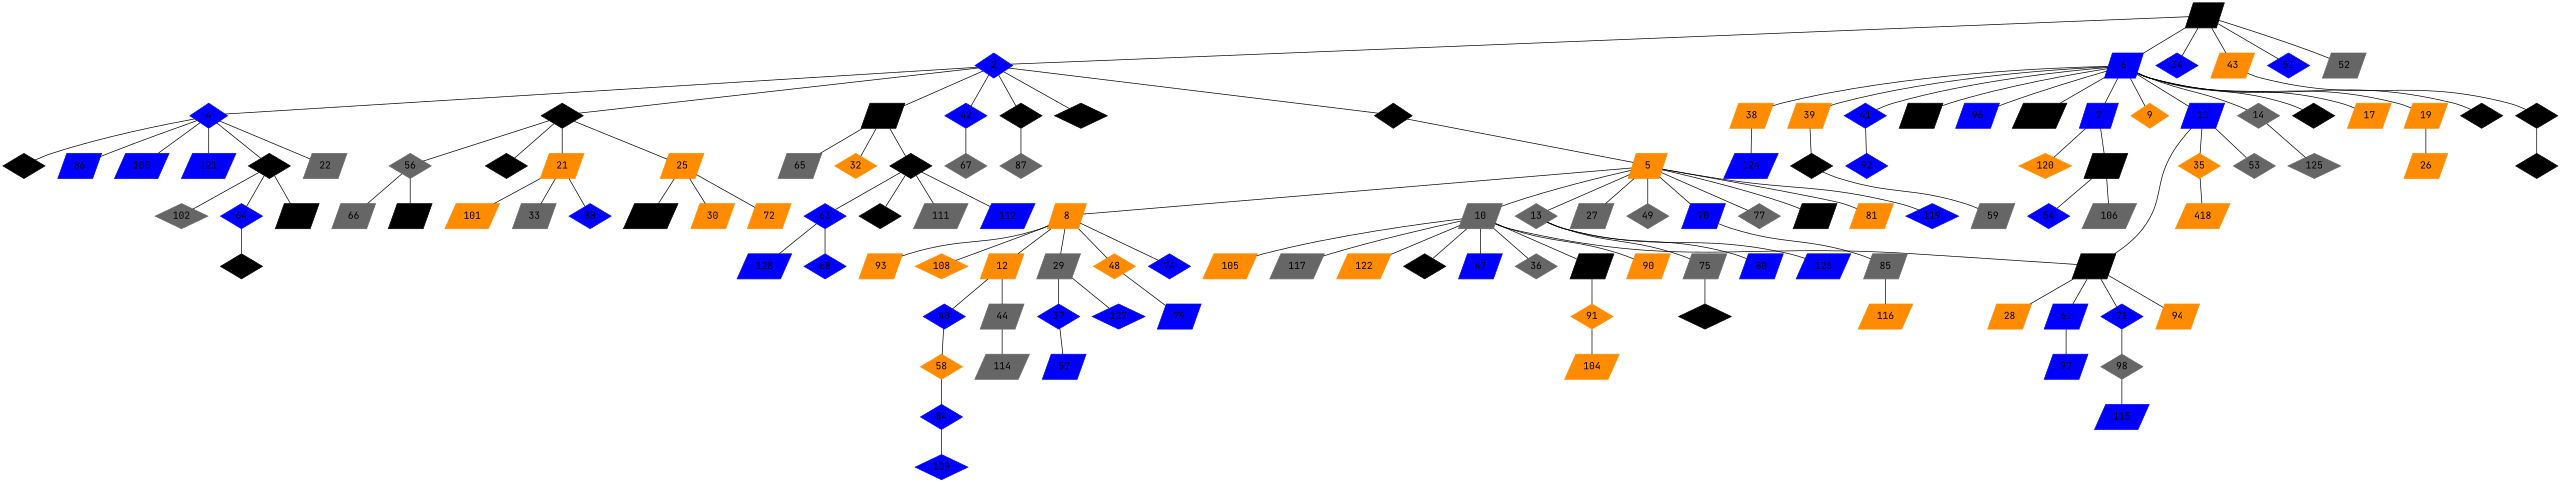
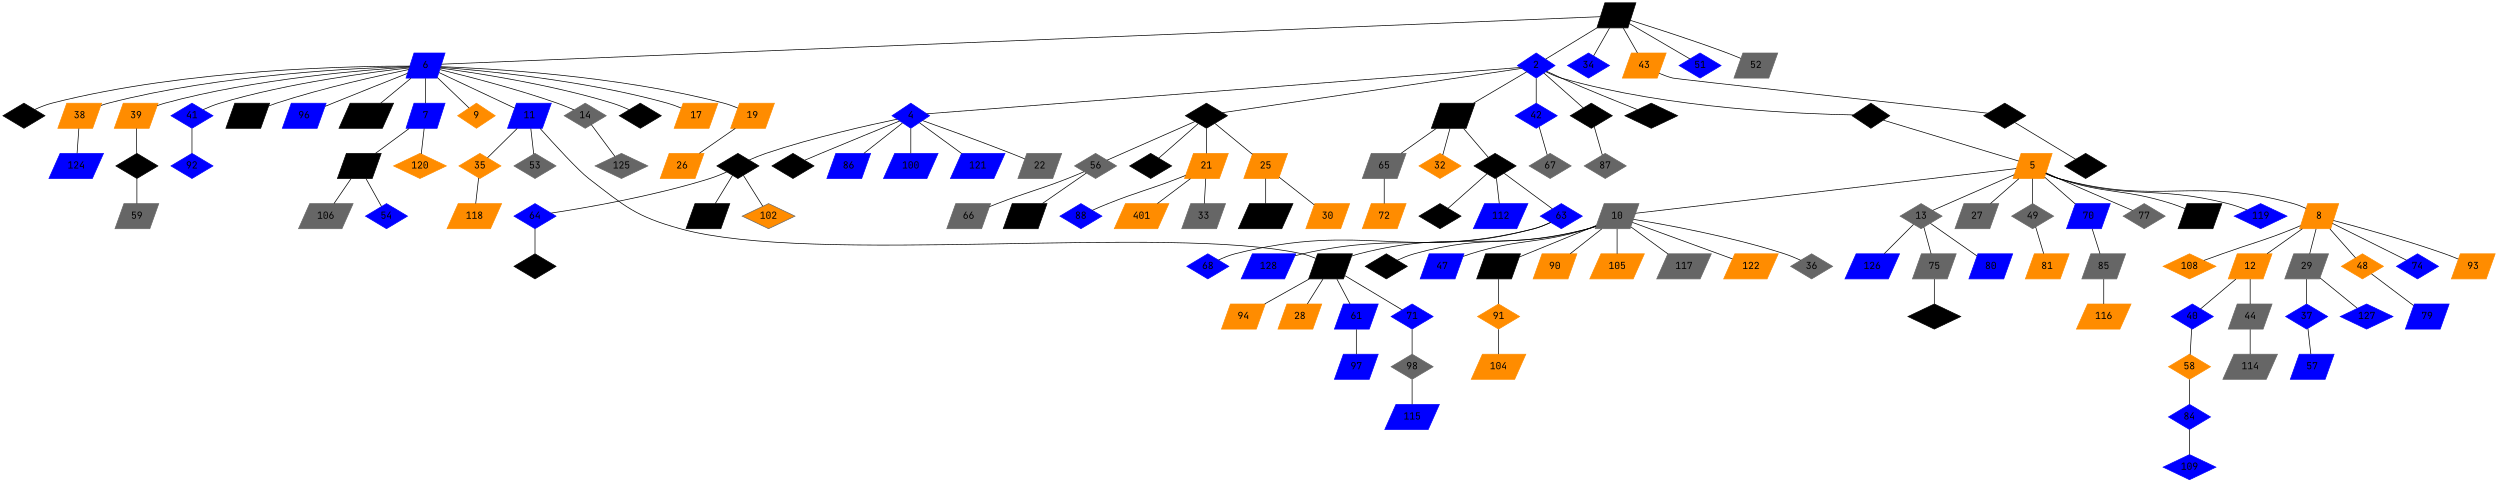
edge "5" -- "81": now "49" -- "81"
edge "25" -- "72": now "65" -- "72"
node "102": fillcolor gray40 -> darkorange
node "101": label "101" -> "401"
node "111": removed
node "418": label "418" -> "118"
